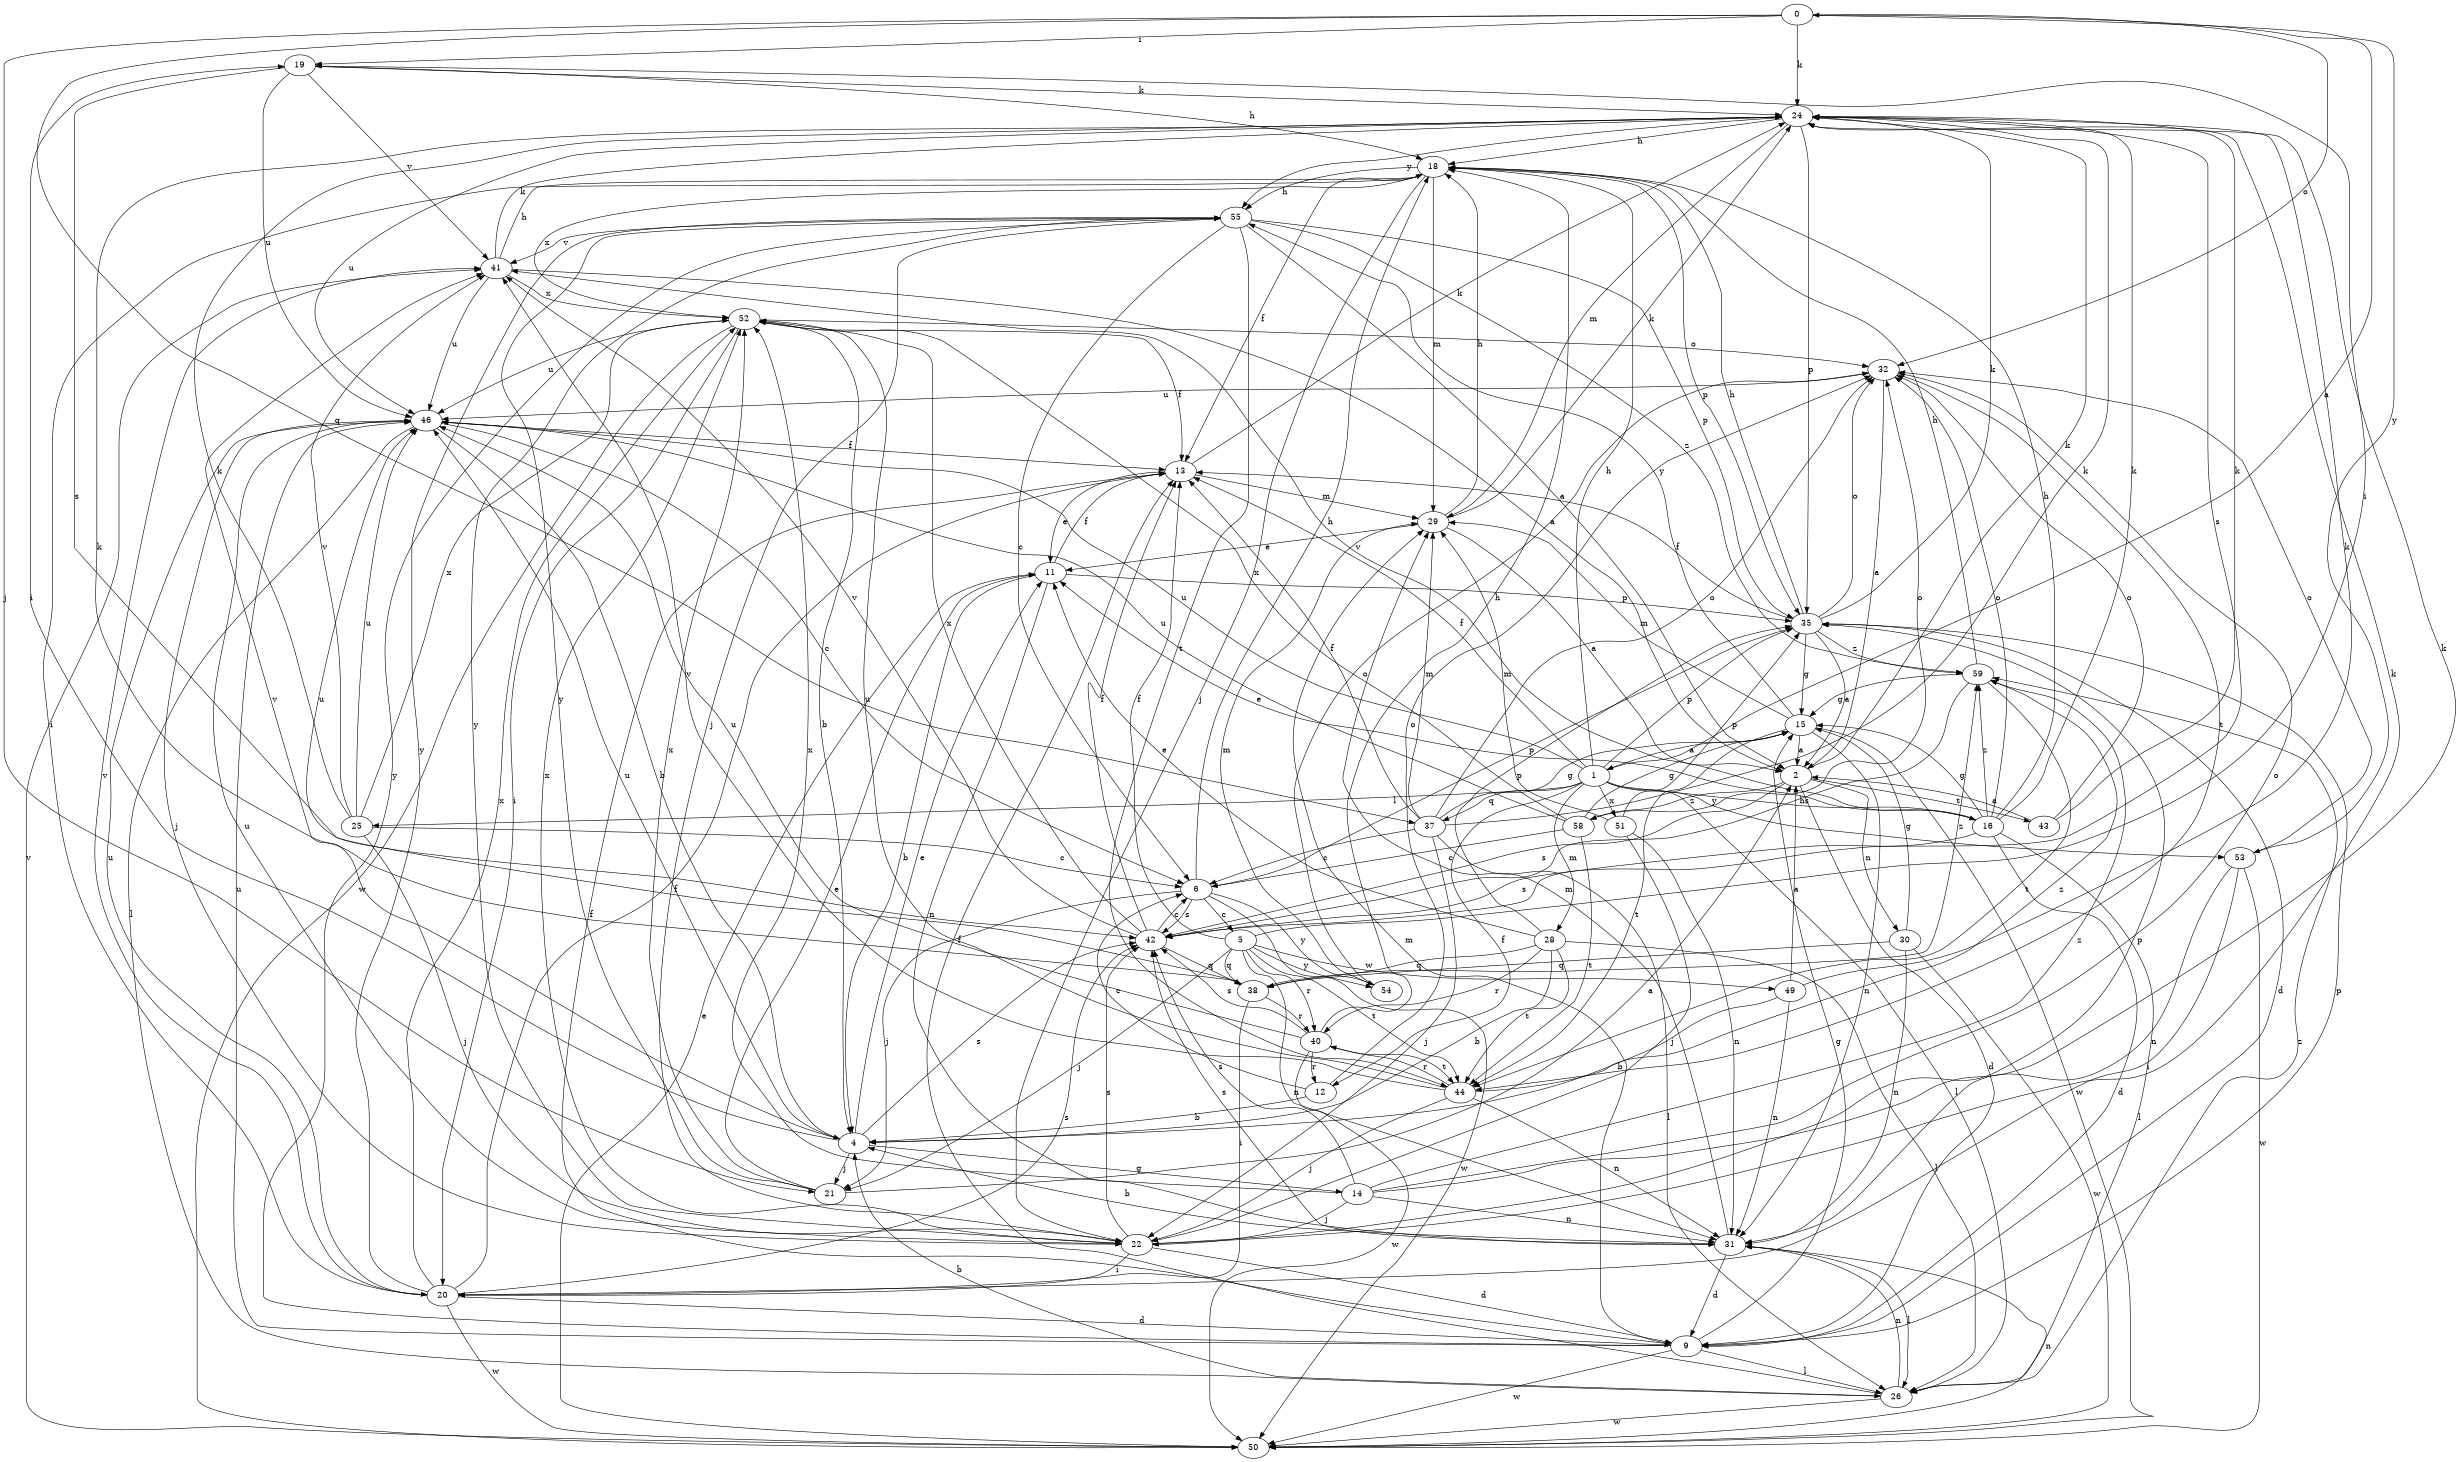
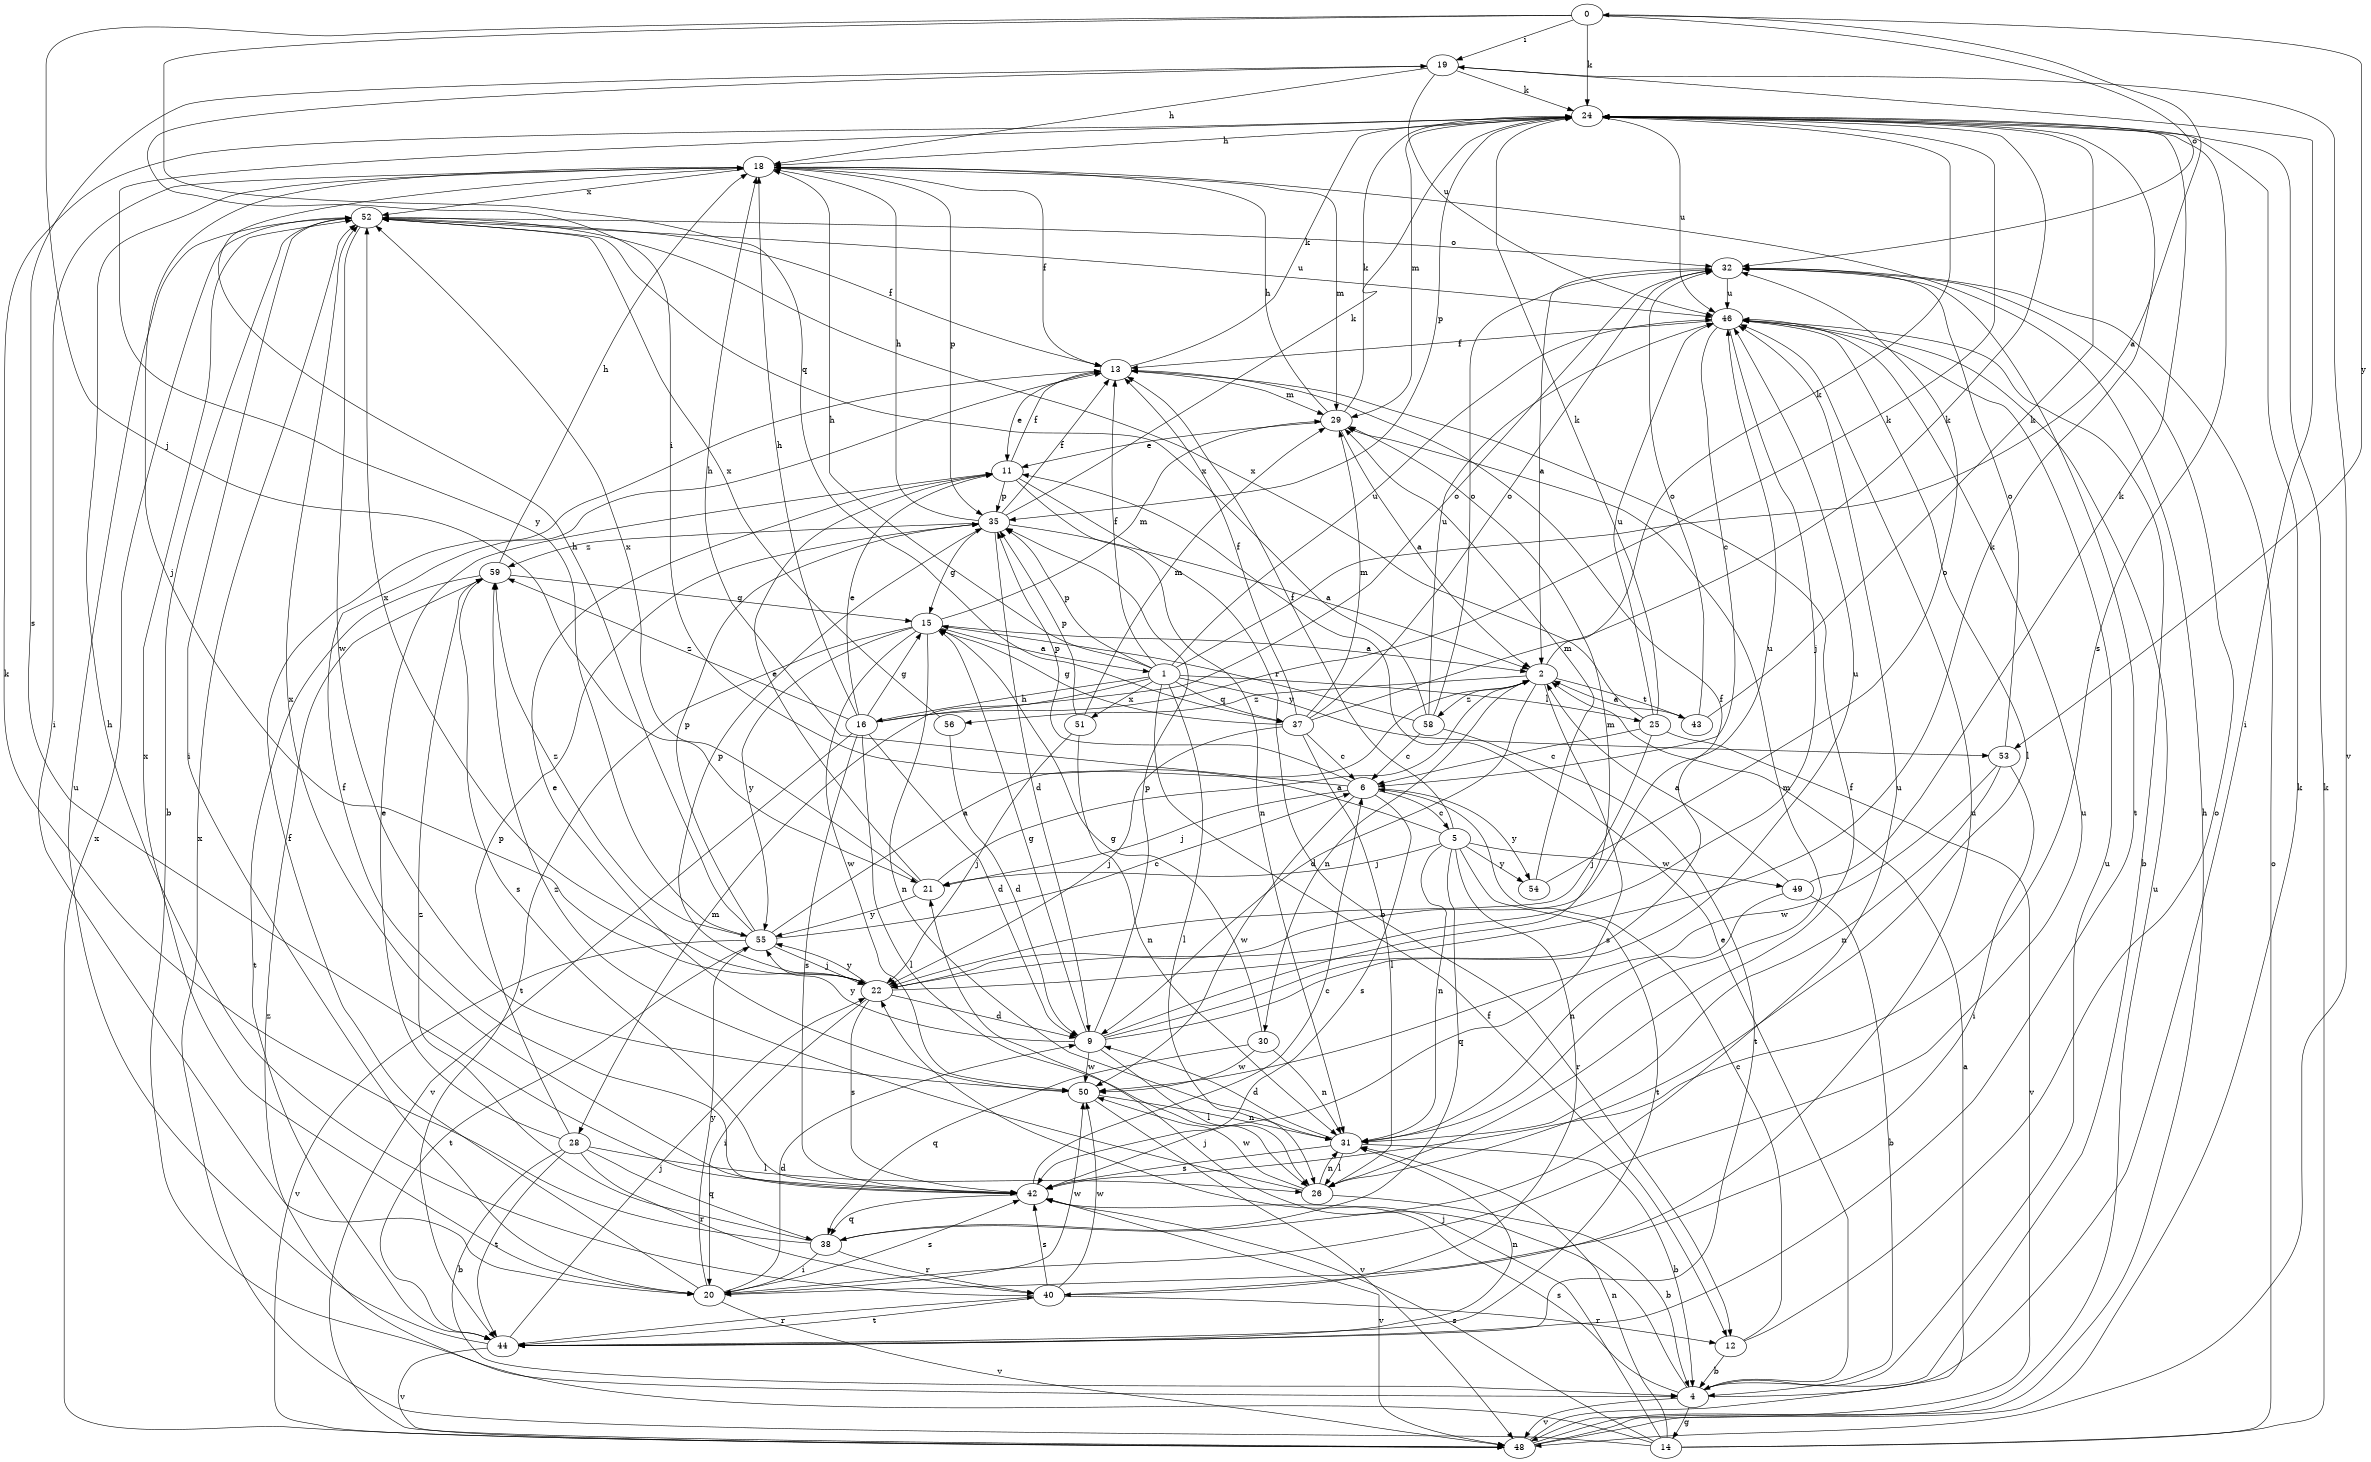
edge "18" -> "55": reversed
node "41": label "41" -> "48"
edge "35" -> "32": removed, label "o"
node "56": added
edge "58" -> "15": label "g" -> "r"
edge "11" -> "4": now "11" -> "12"
edge "44" -> "59": removed, label "z"
